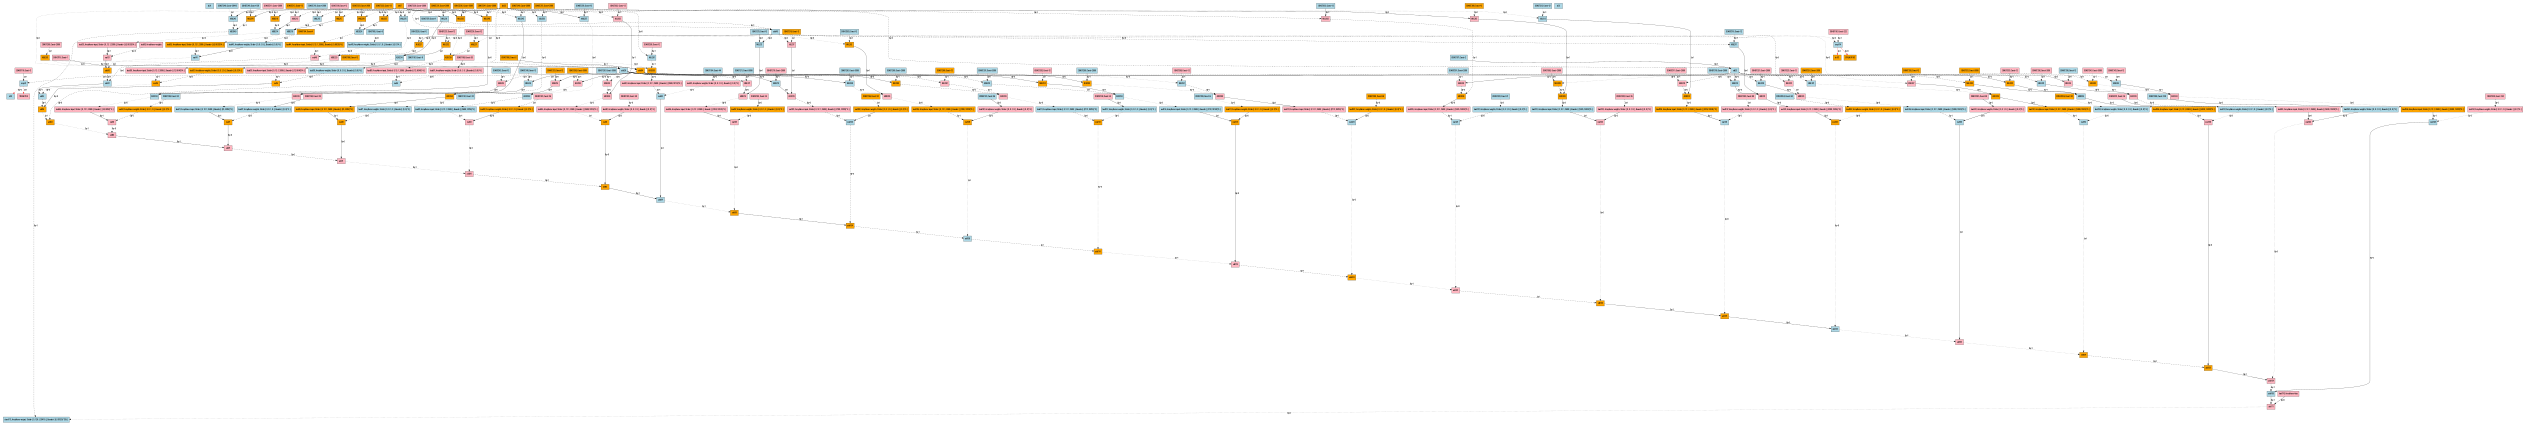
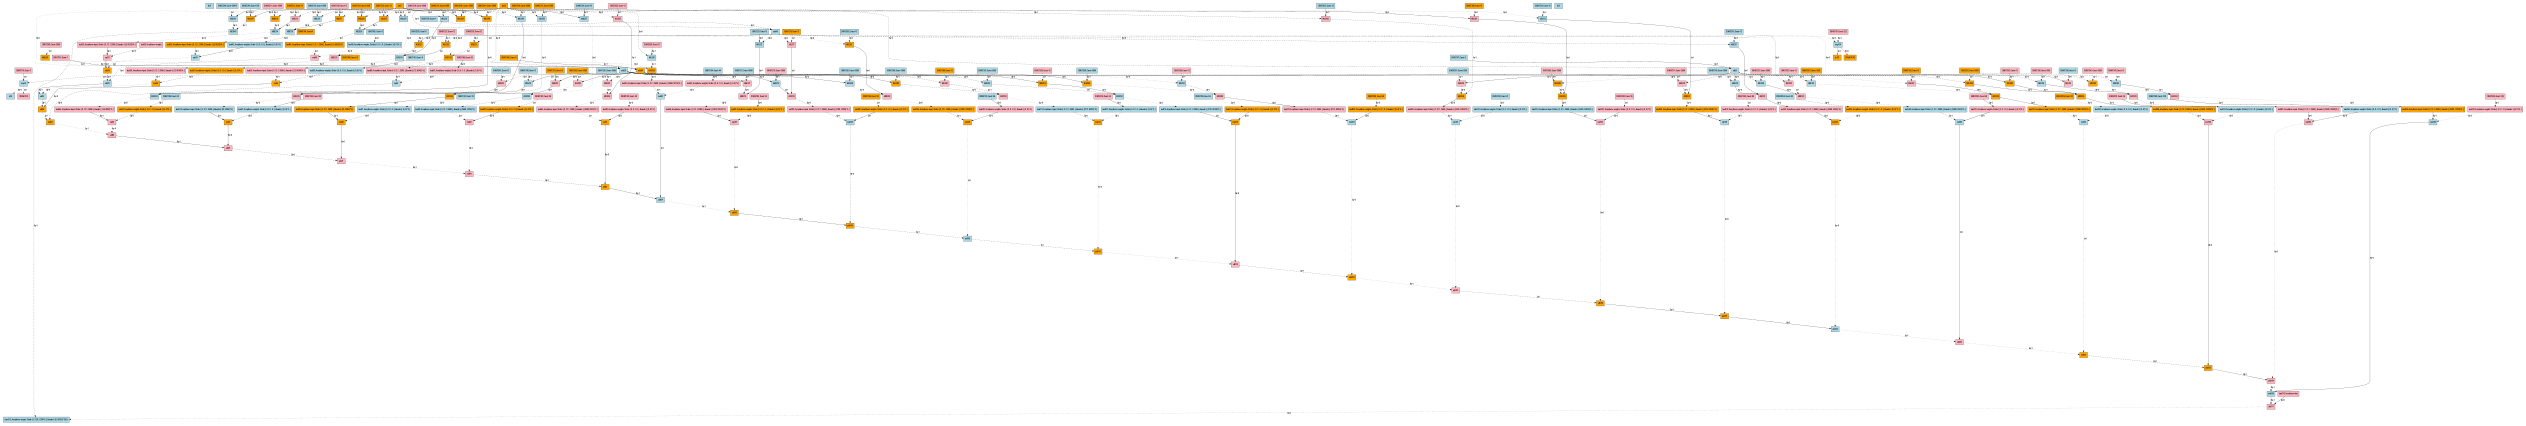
node "ADD334": fillcolor lightblue -> orange
